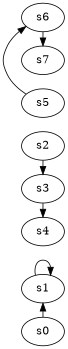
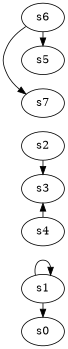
edge "s5" -> "s6": reversed
edge "s3" -> "s4": reversed
edge "s0" -> "s1": reversed
